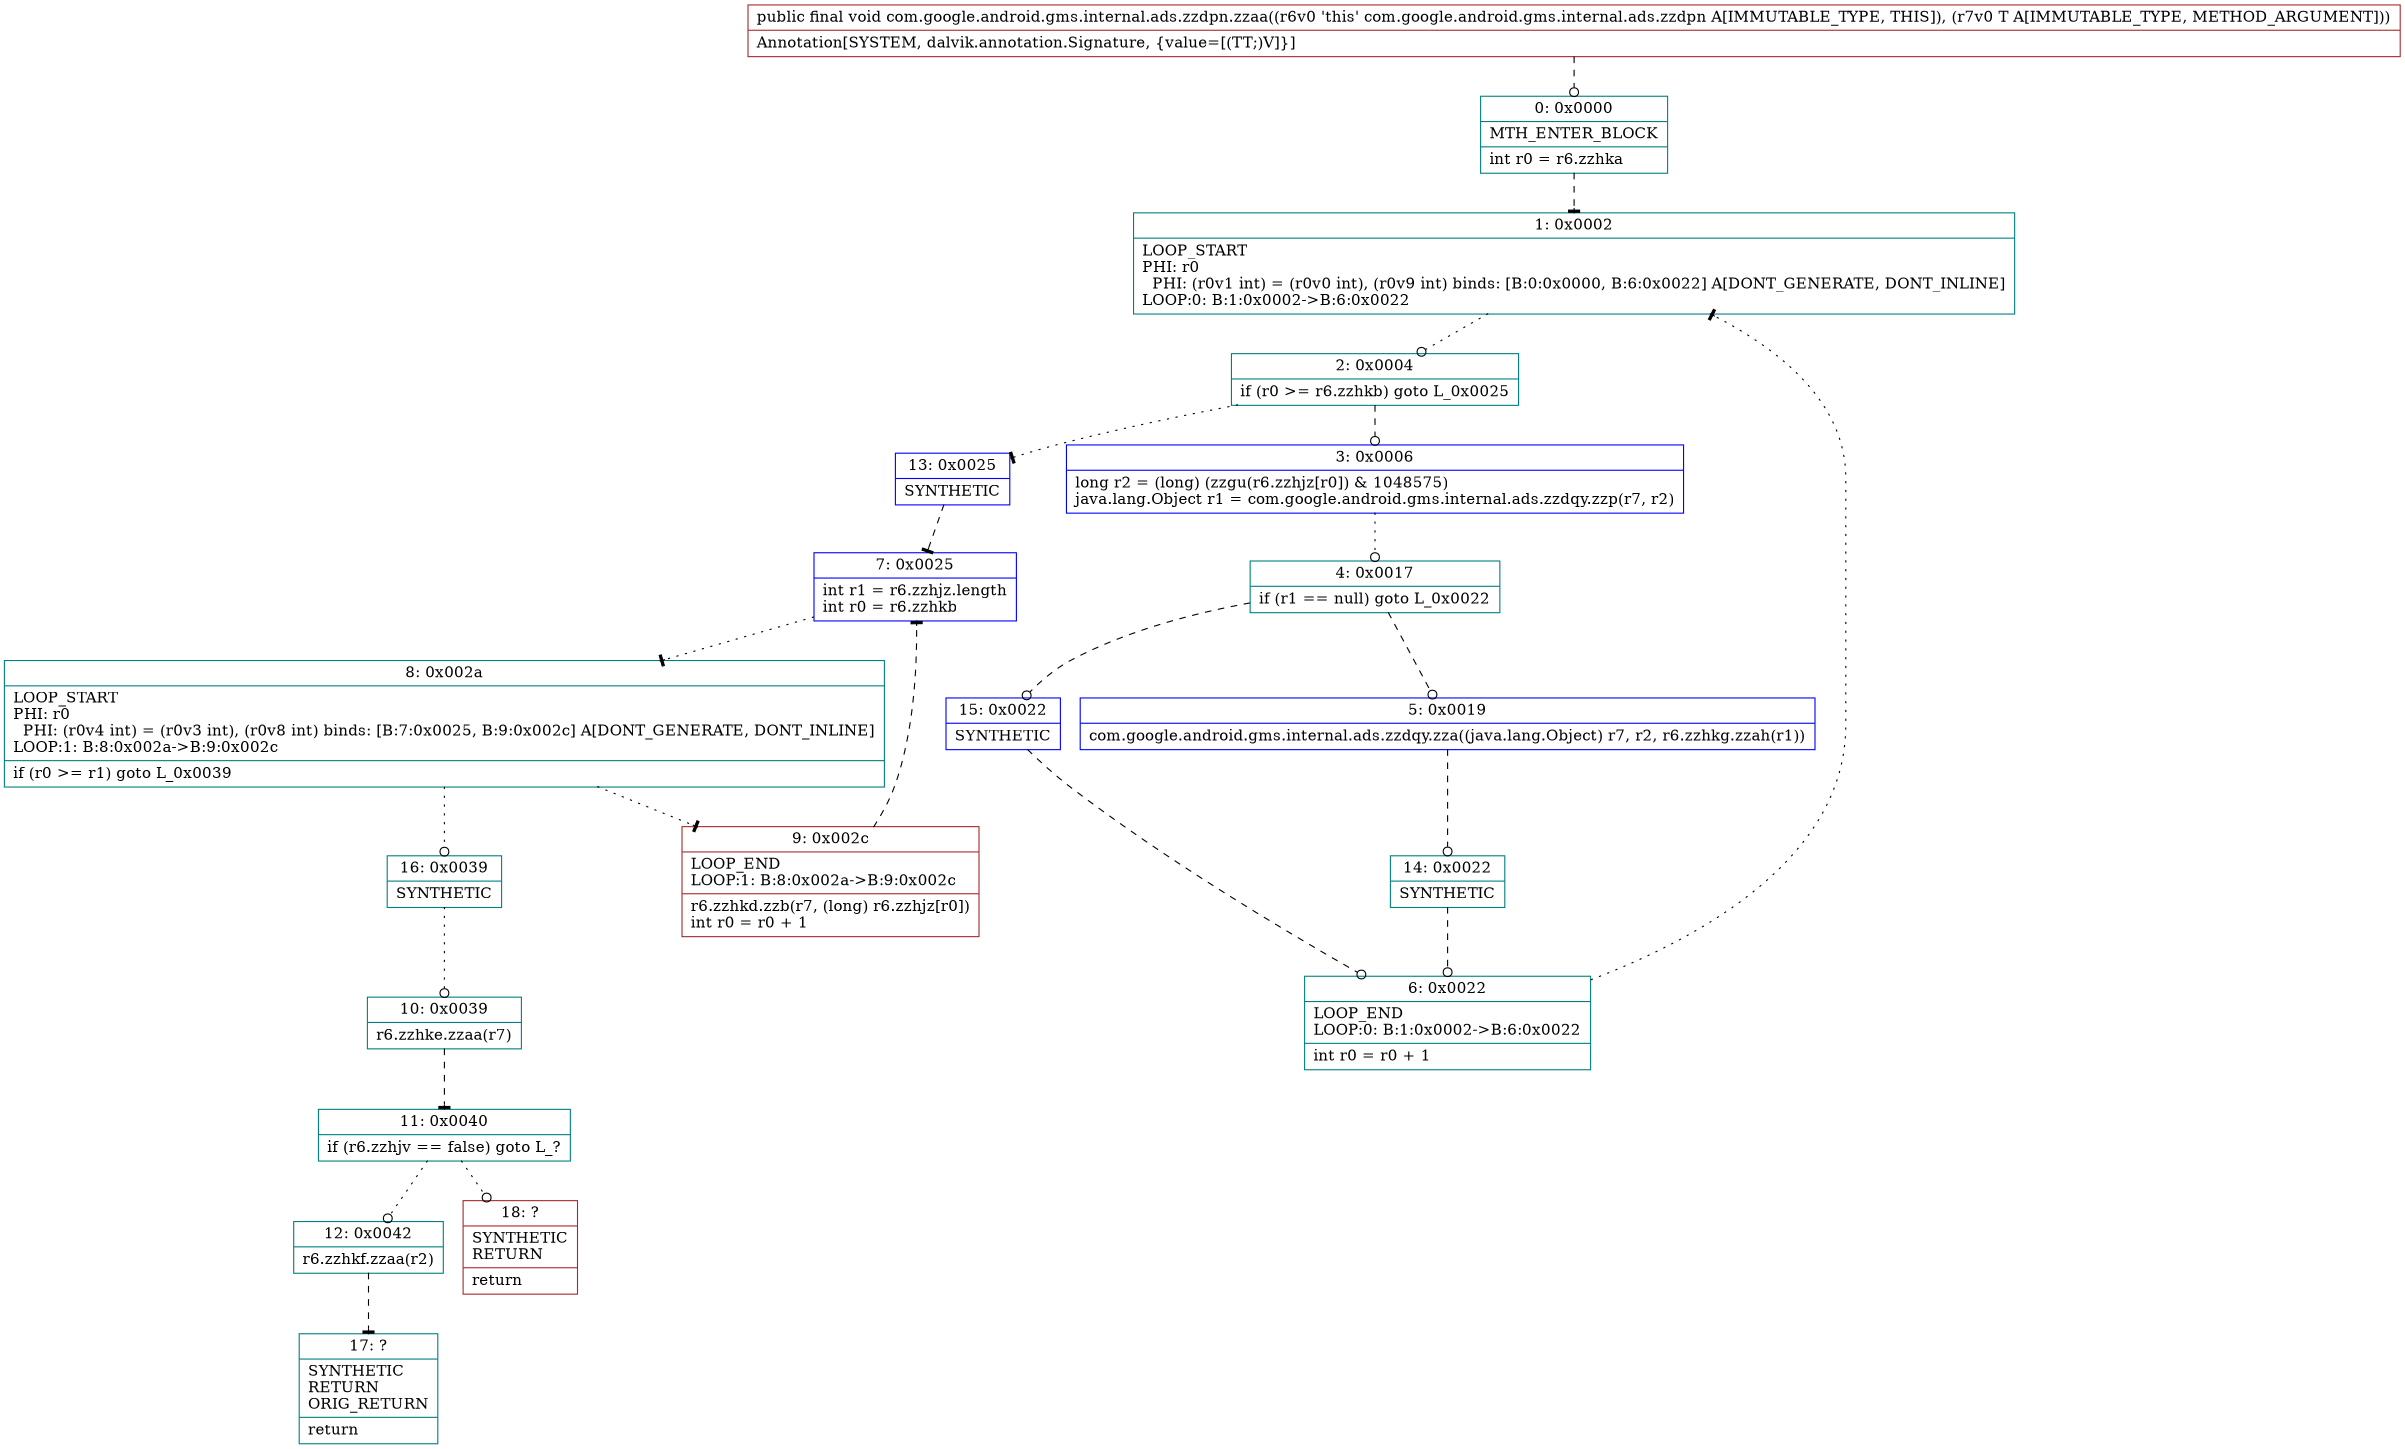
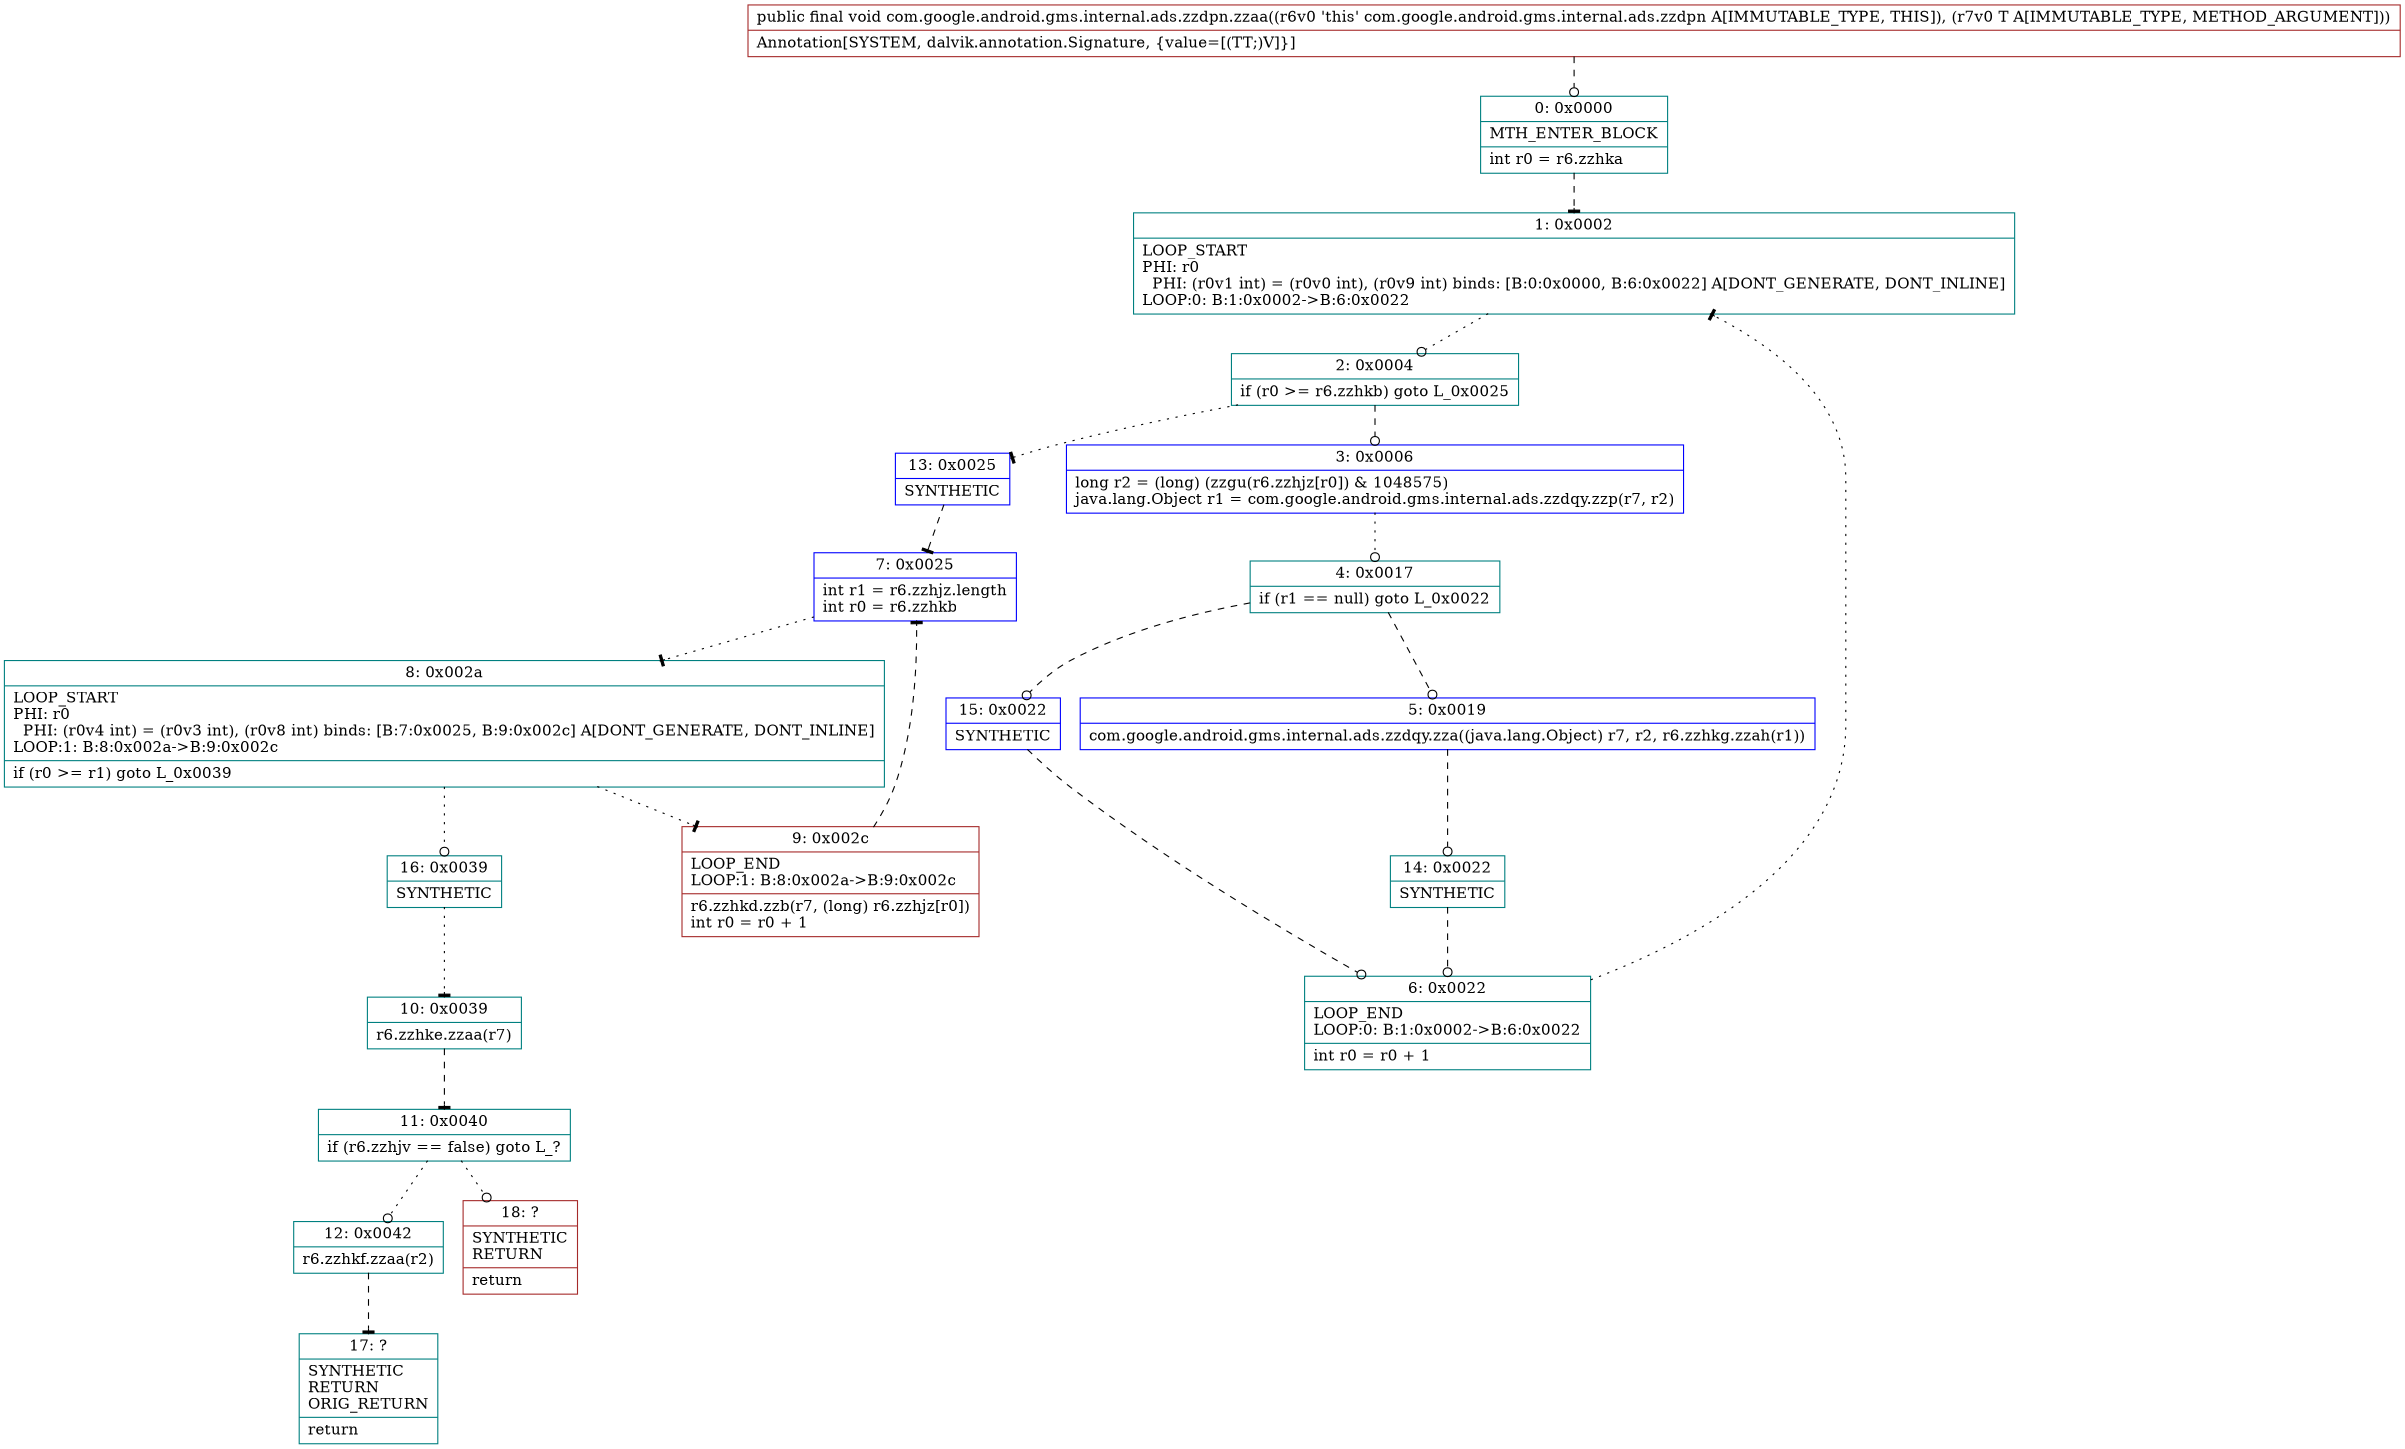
edge "16: 0x0039" -> "10: 0x0039": arrowhead odot -> tee
